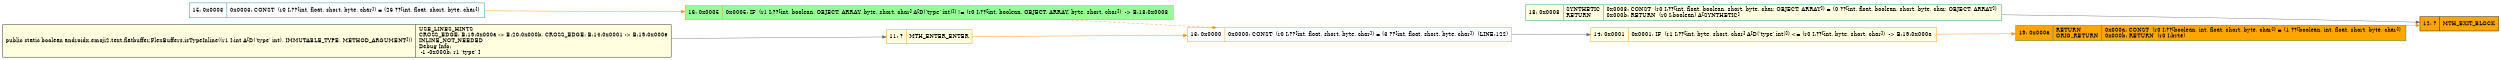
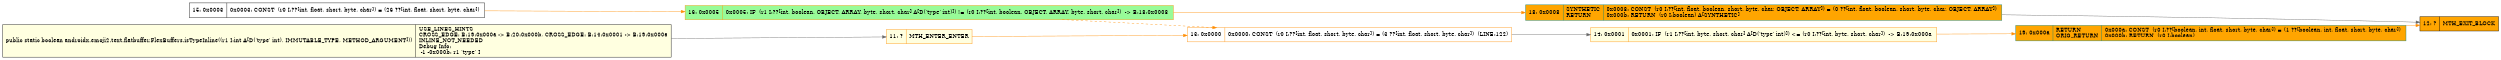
node "15: 0x0003": color teal -> black
edge "16: 0x0005" -> "18: 0x0008": added
node "18: 0x0008": fillcolor lightyellow -> orange
node "19: 0x000a": text "0x000b: RETURN  (r0 I:byte)" -> "0x000b: RETURN  (r0 I:boolean)"
